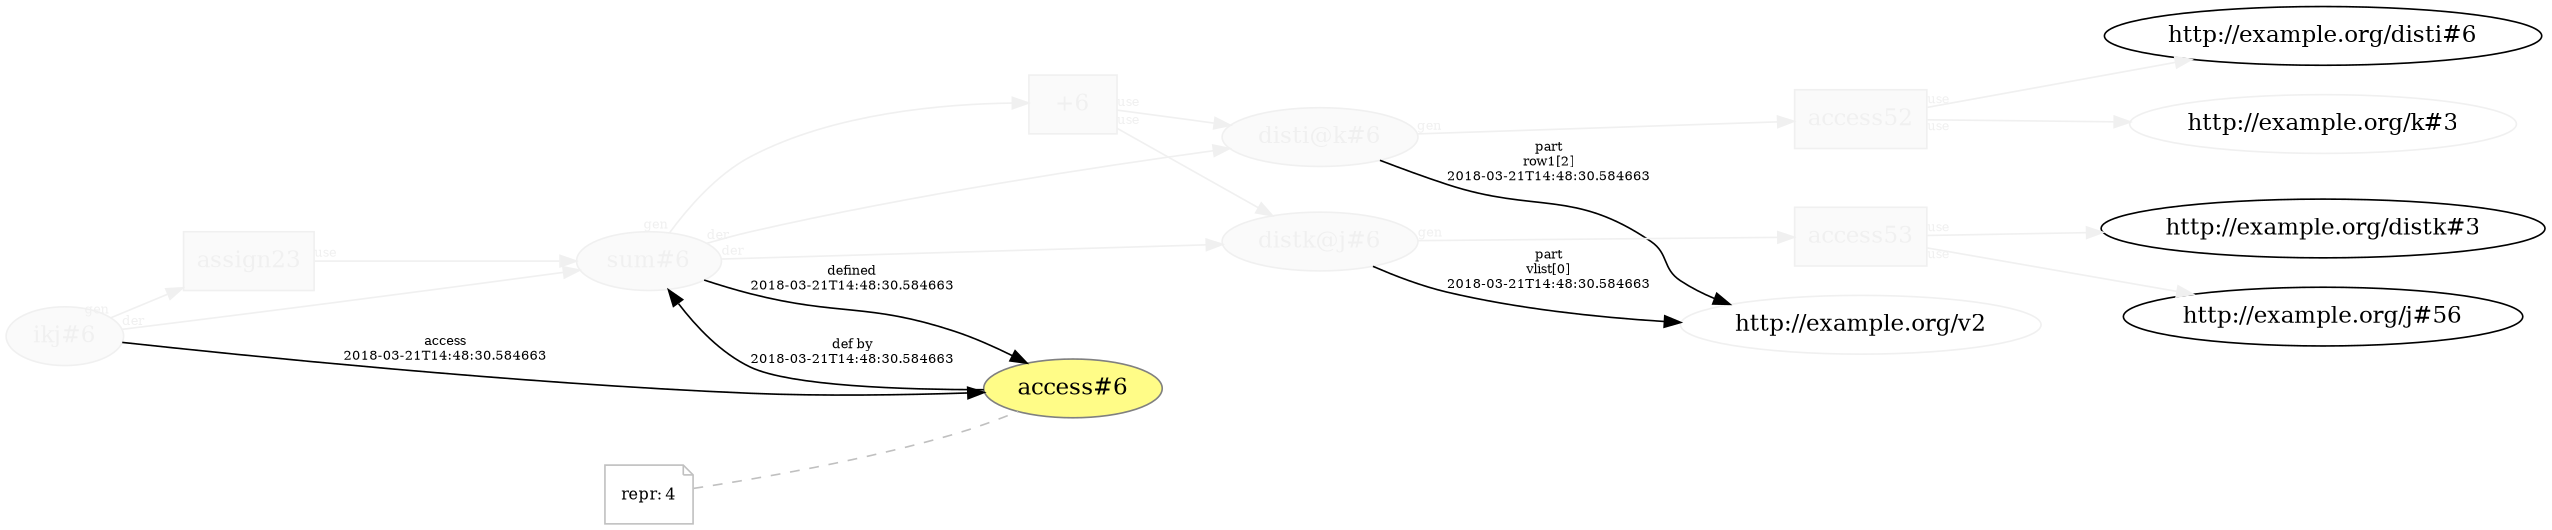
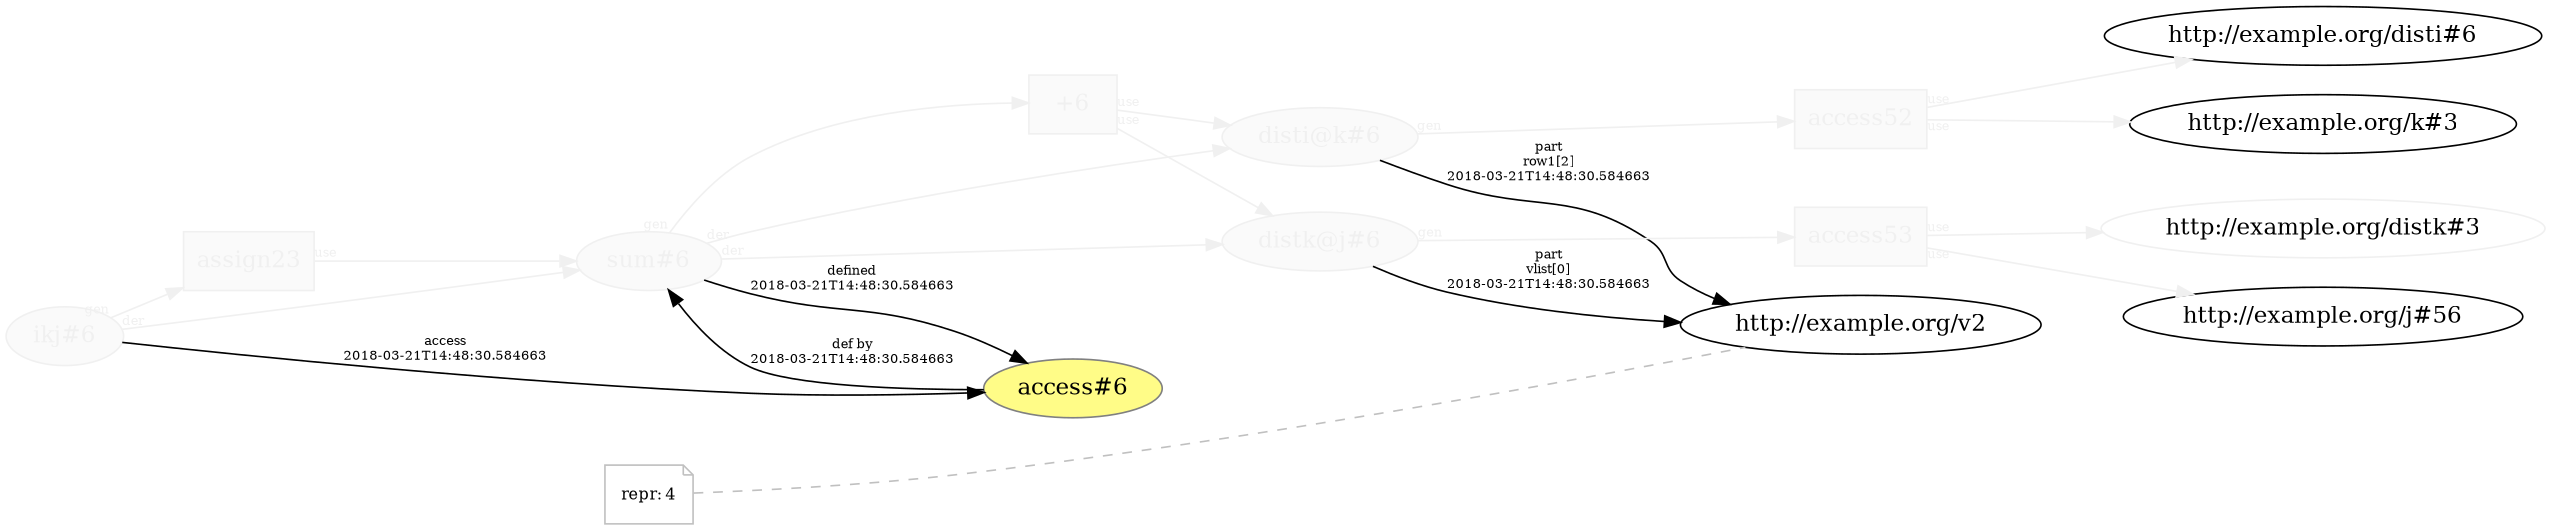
node "http://example.org/k#3": color #f0f0f0 -> black
node "http://example.org/distk#3": color black -> #f0f0f0
node "http://example.org/v2": color #f0f0f0 -> black
edge "access#6" -- "repr:": now "http://example.org/v2" -- "repr:"
